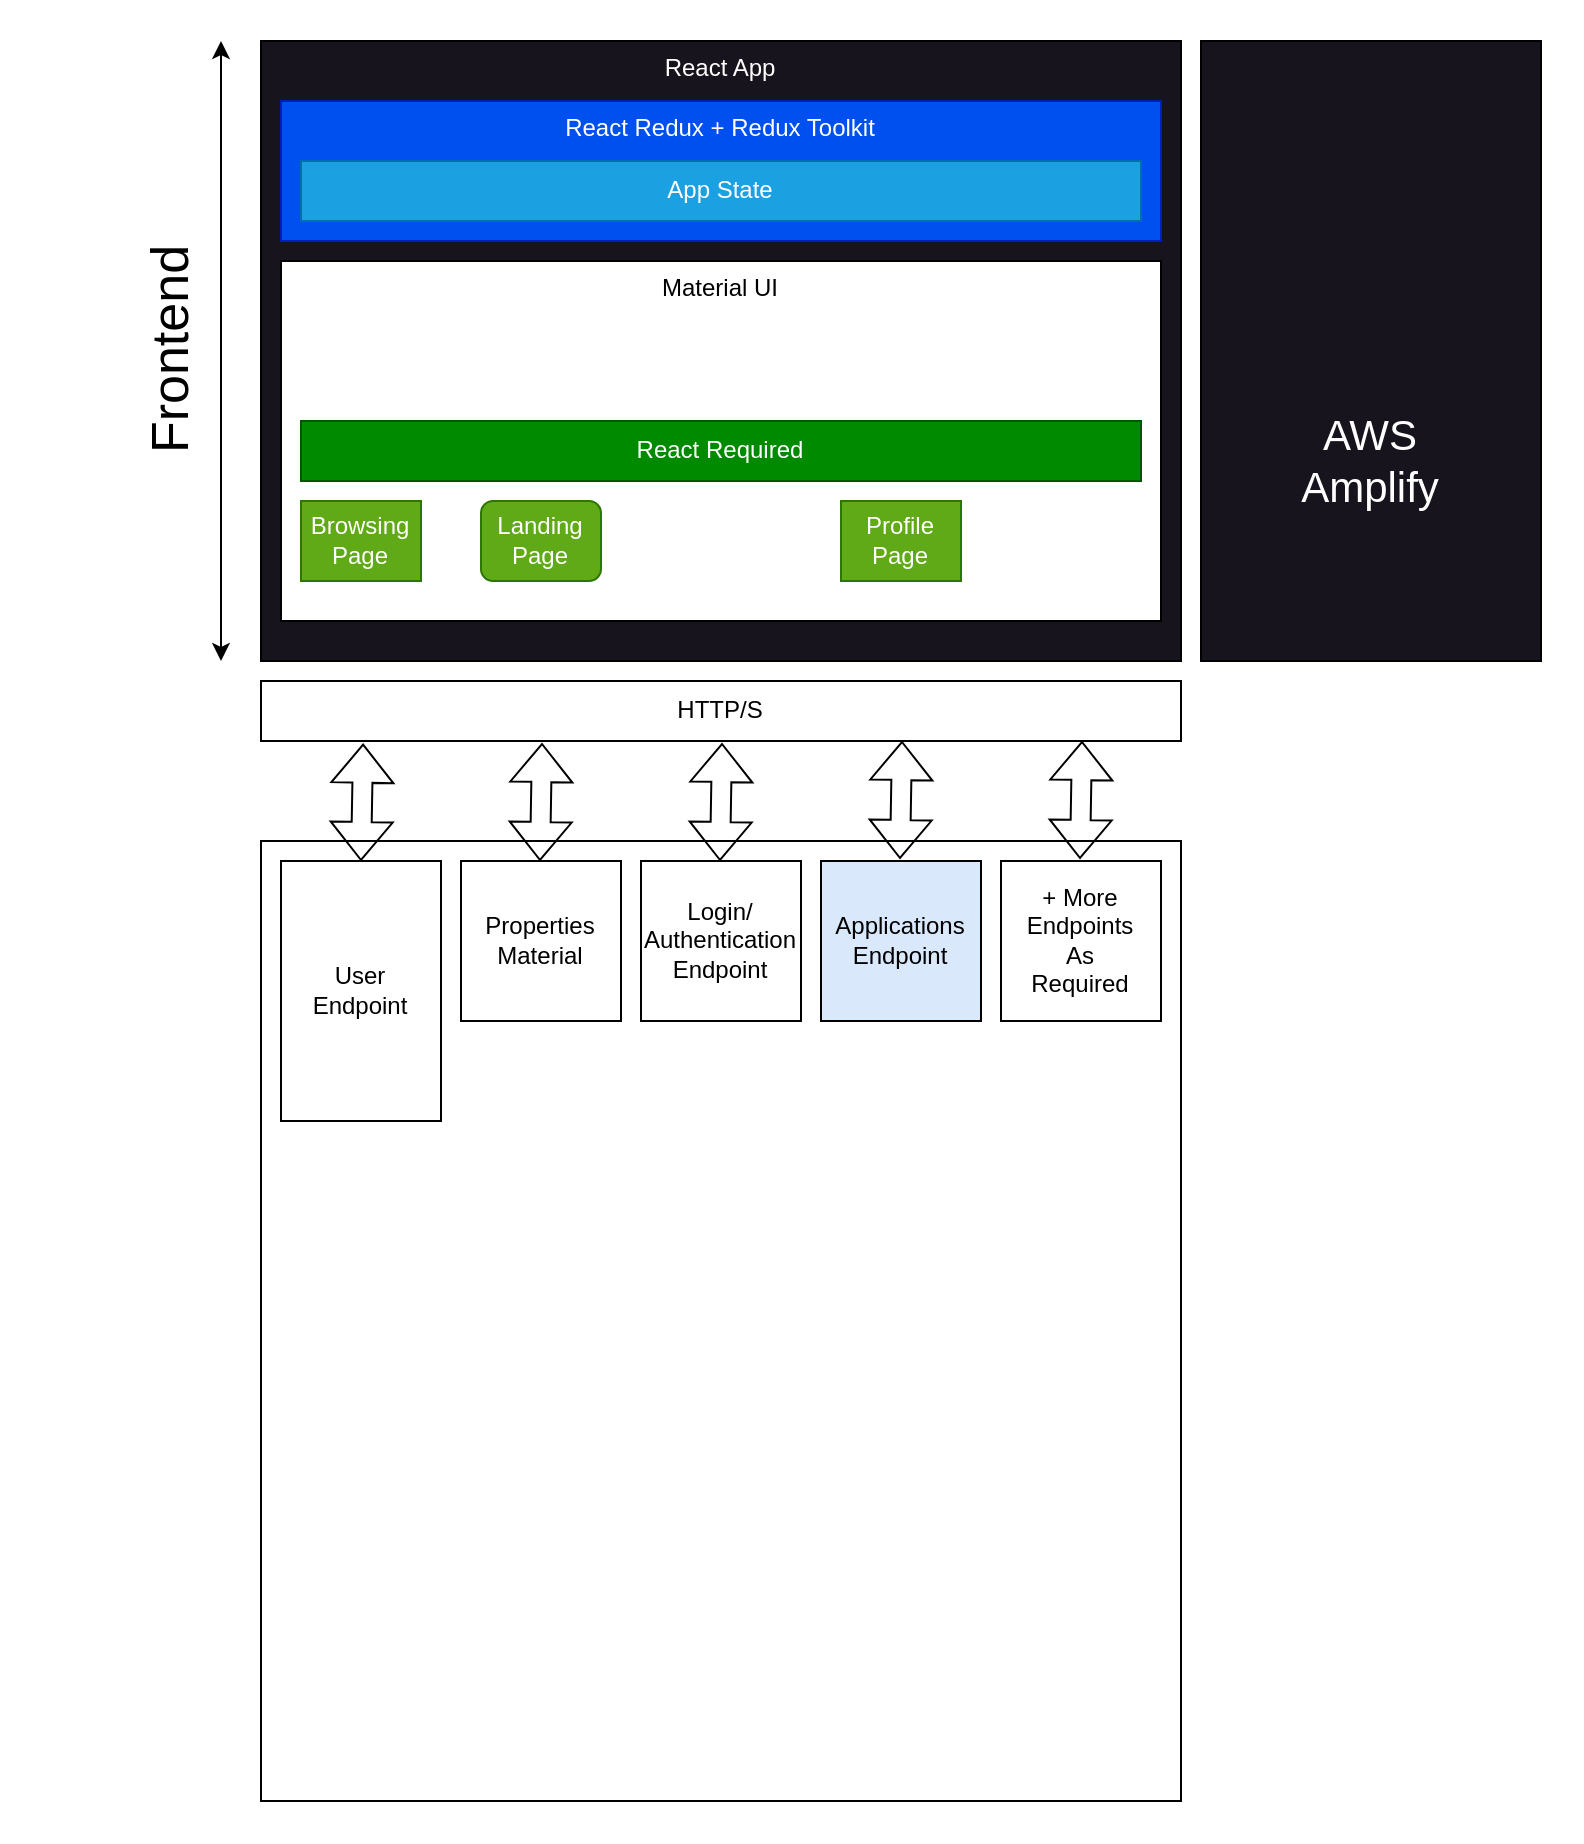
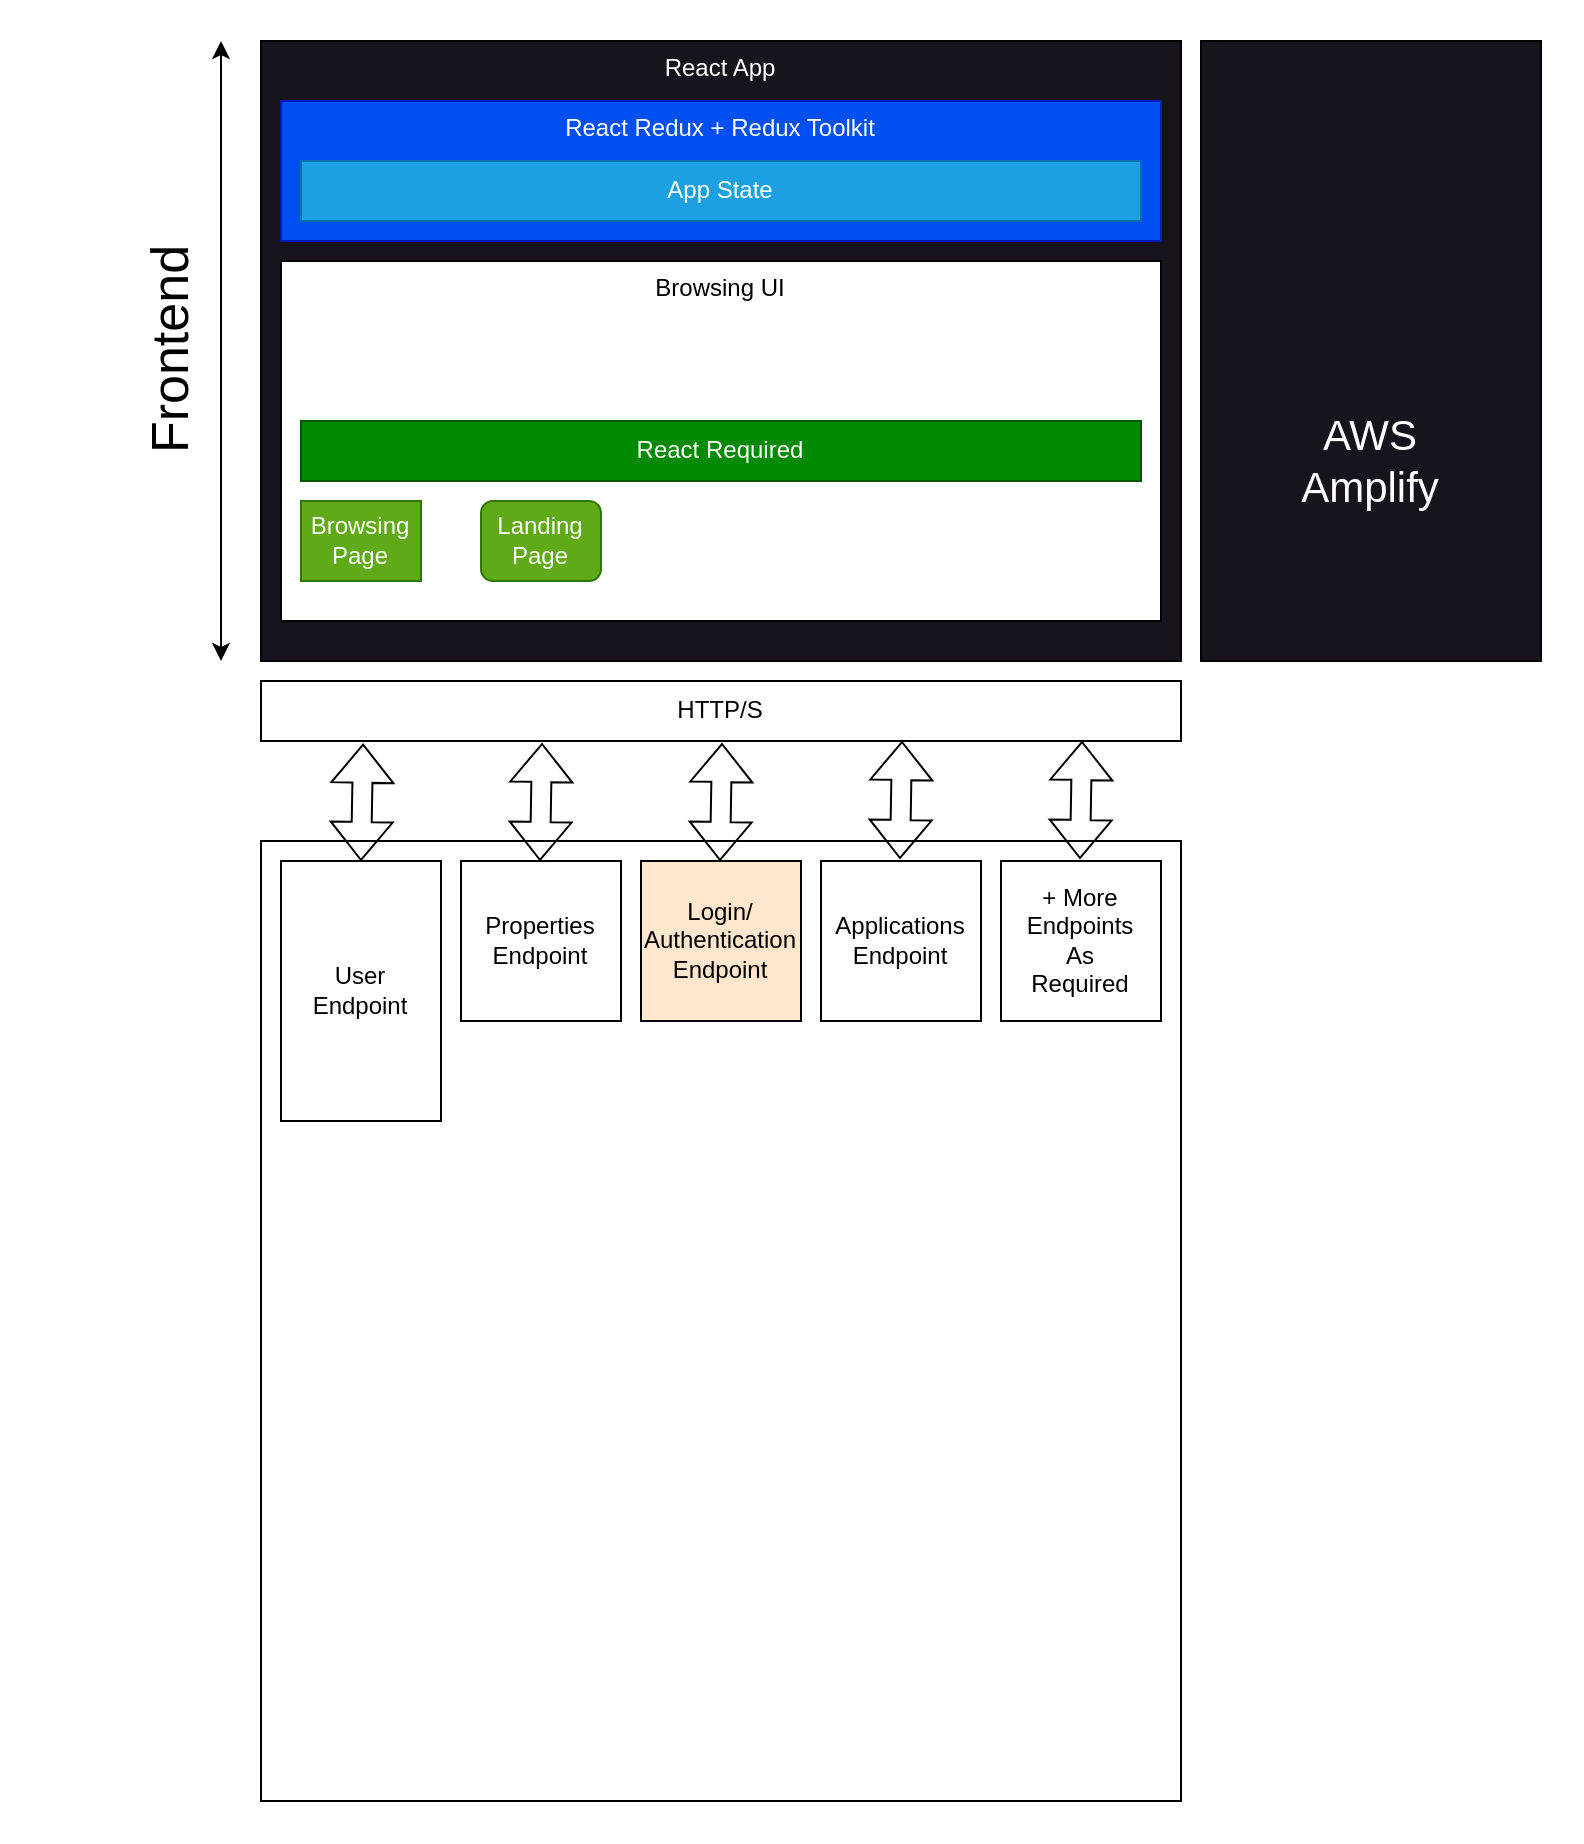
node "Material UI": label "Material UI" -> "Browsing UI"
node "Profile Page": removed
node "Properties Material": label "Properties Material" -> "Properties Endpoint"
node "Login/ Authentication Endpoint": fillcolor #ffffff -> #ffe6cc
node "Applications Endpoint": fillcolor #dae8fc -> #ffffff
